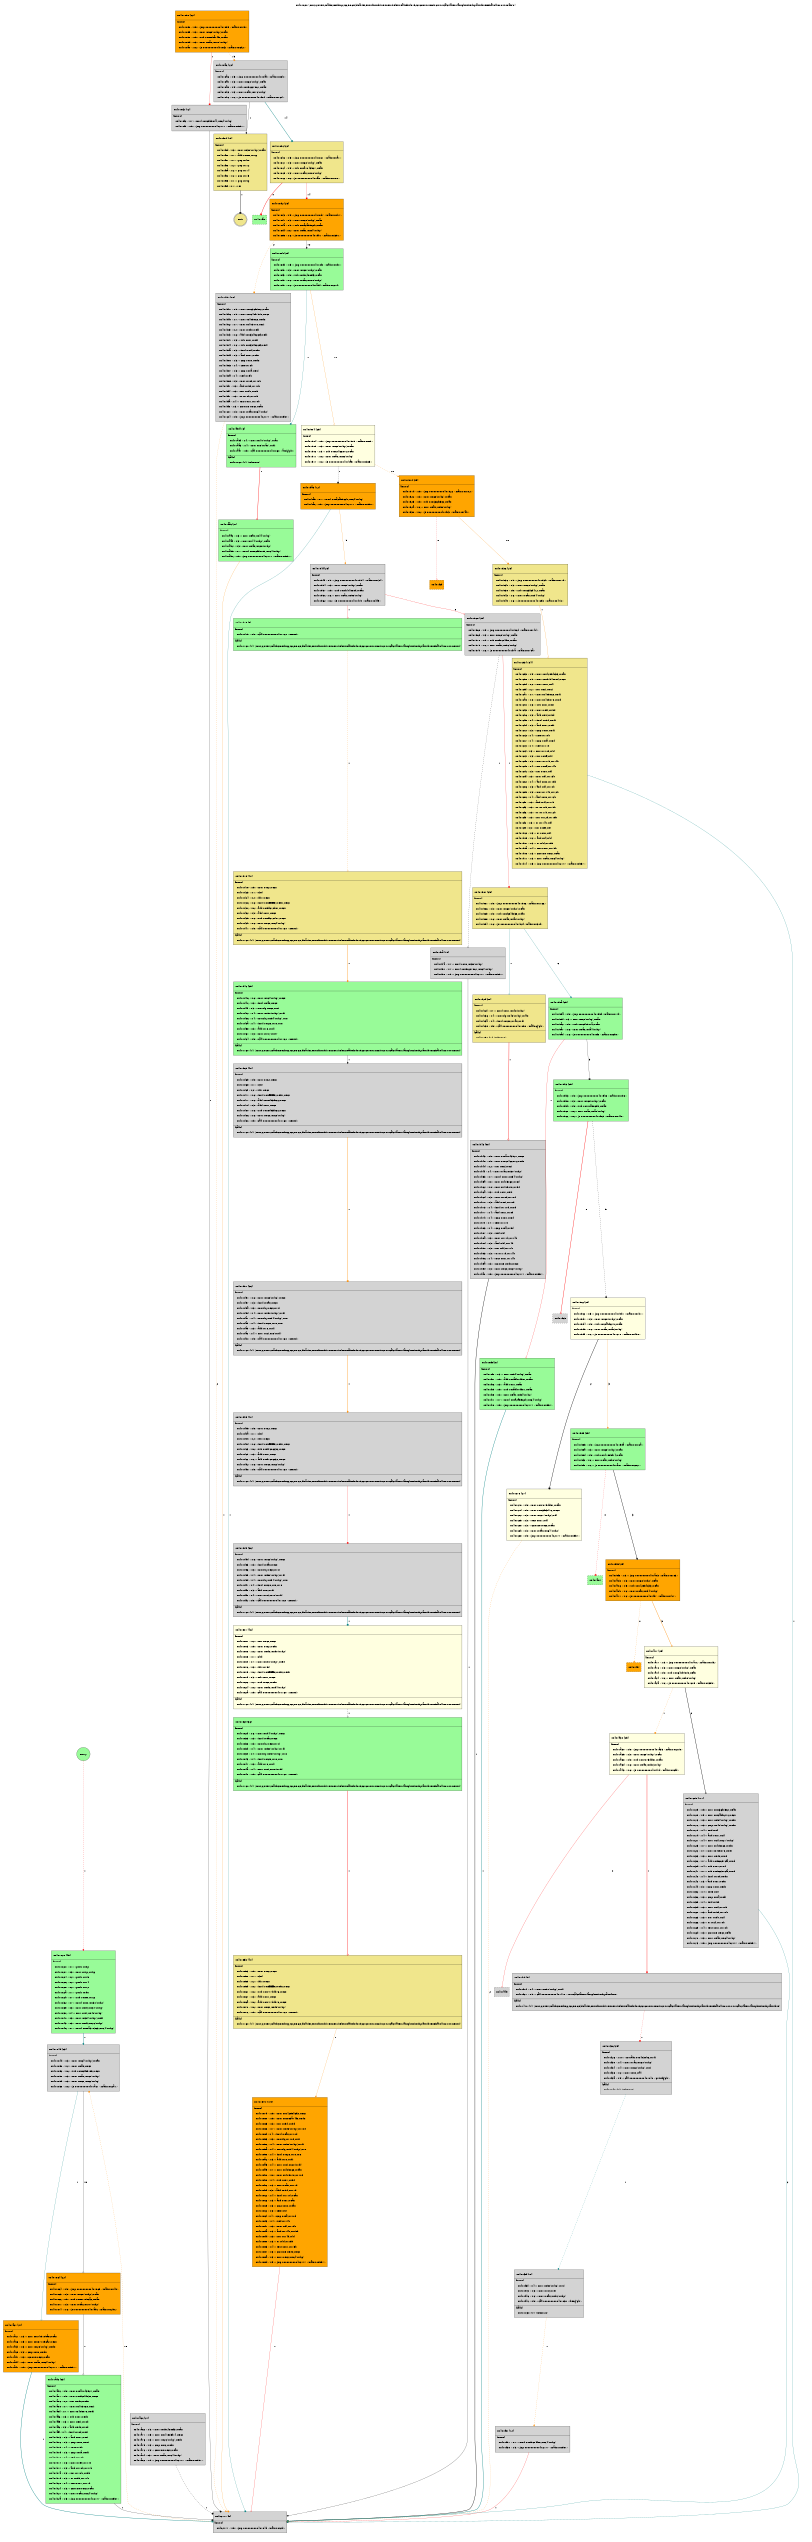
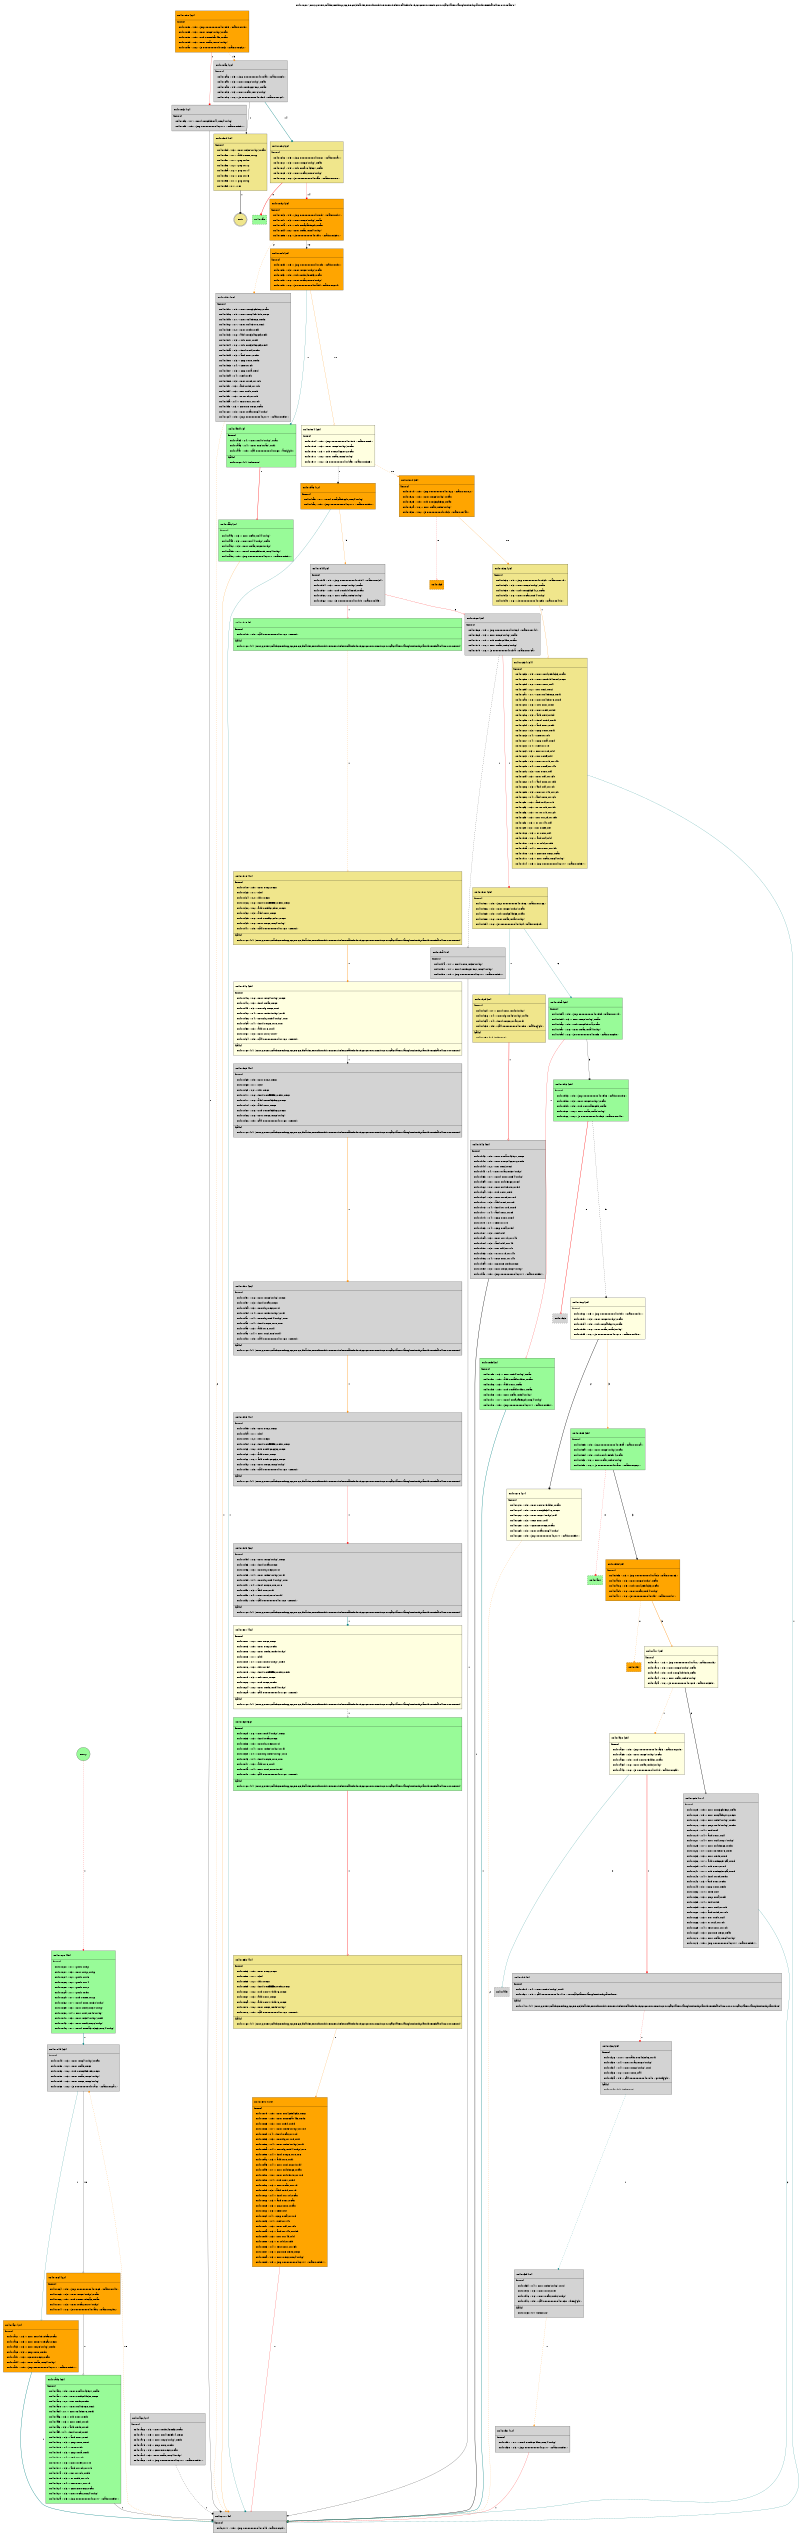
node "0x4018eb [25]": fillcolor palegreen -> orange
node "0x401d46 [35]": fillcolor palegreen -> lightyellow
edge "0x401a30 [25]" -> "0x401a49": color red -> teal
